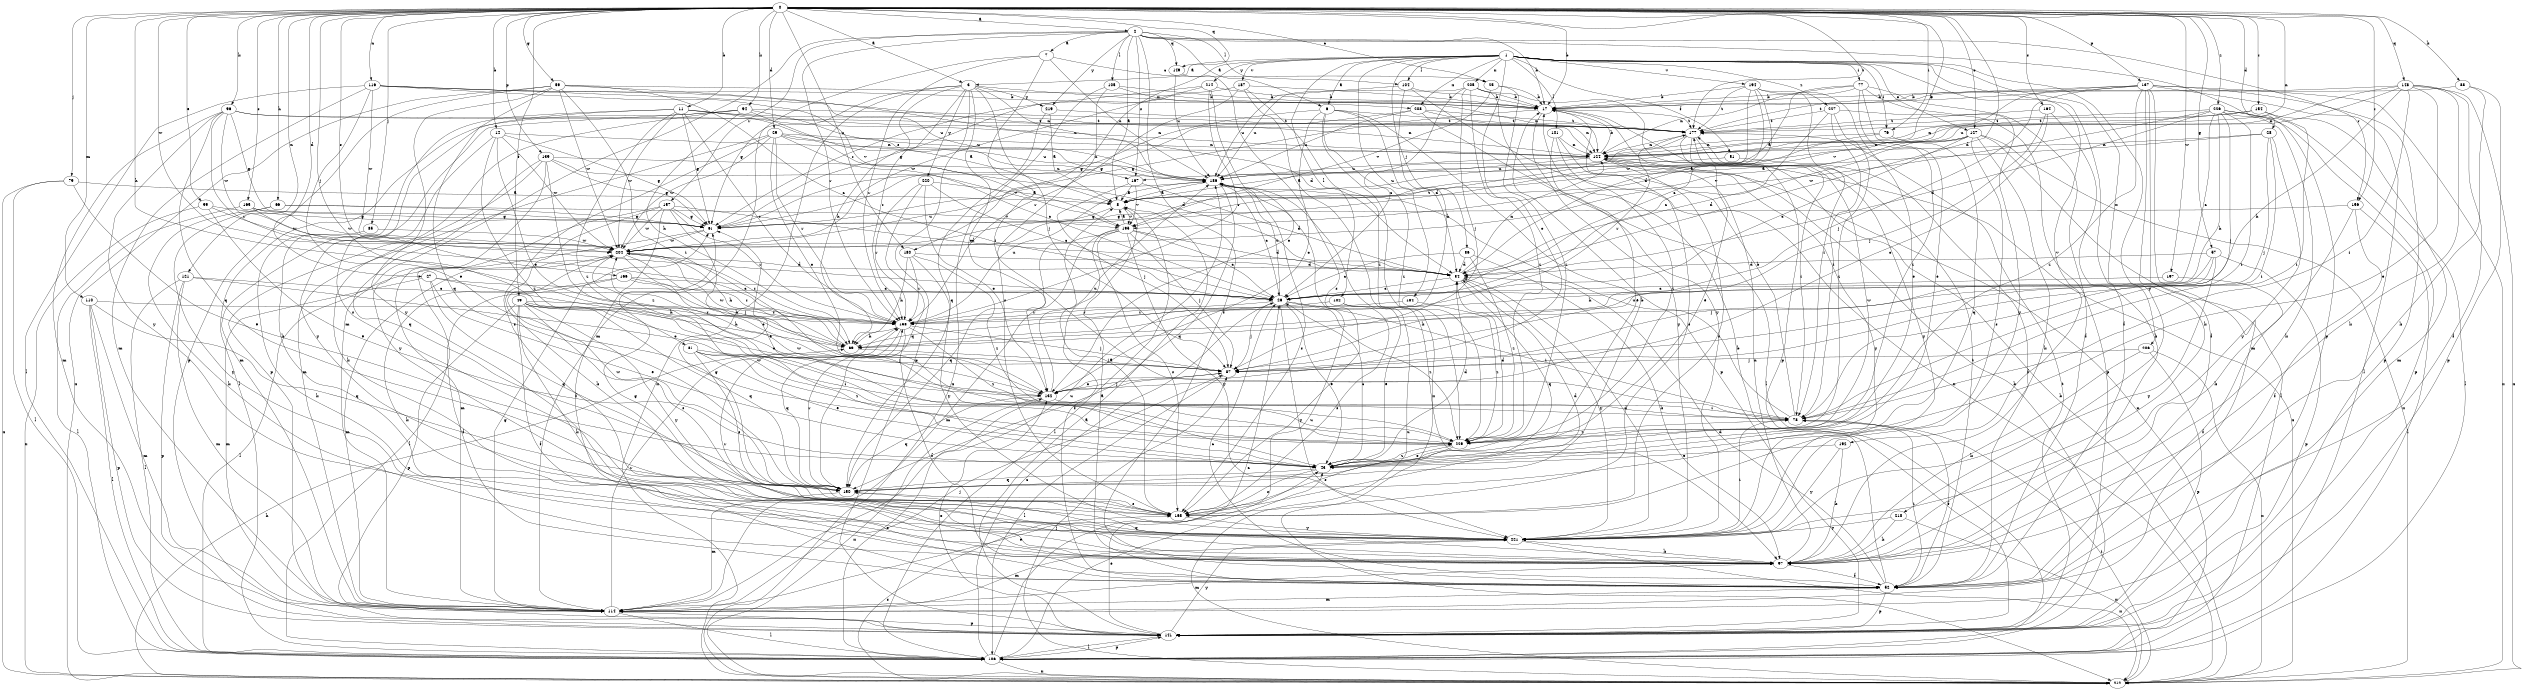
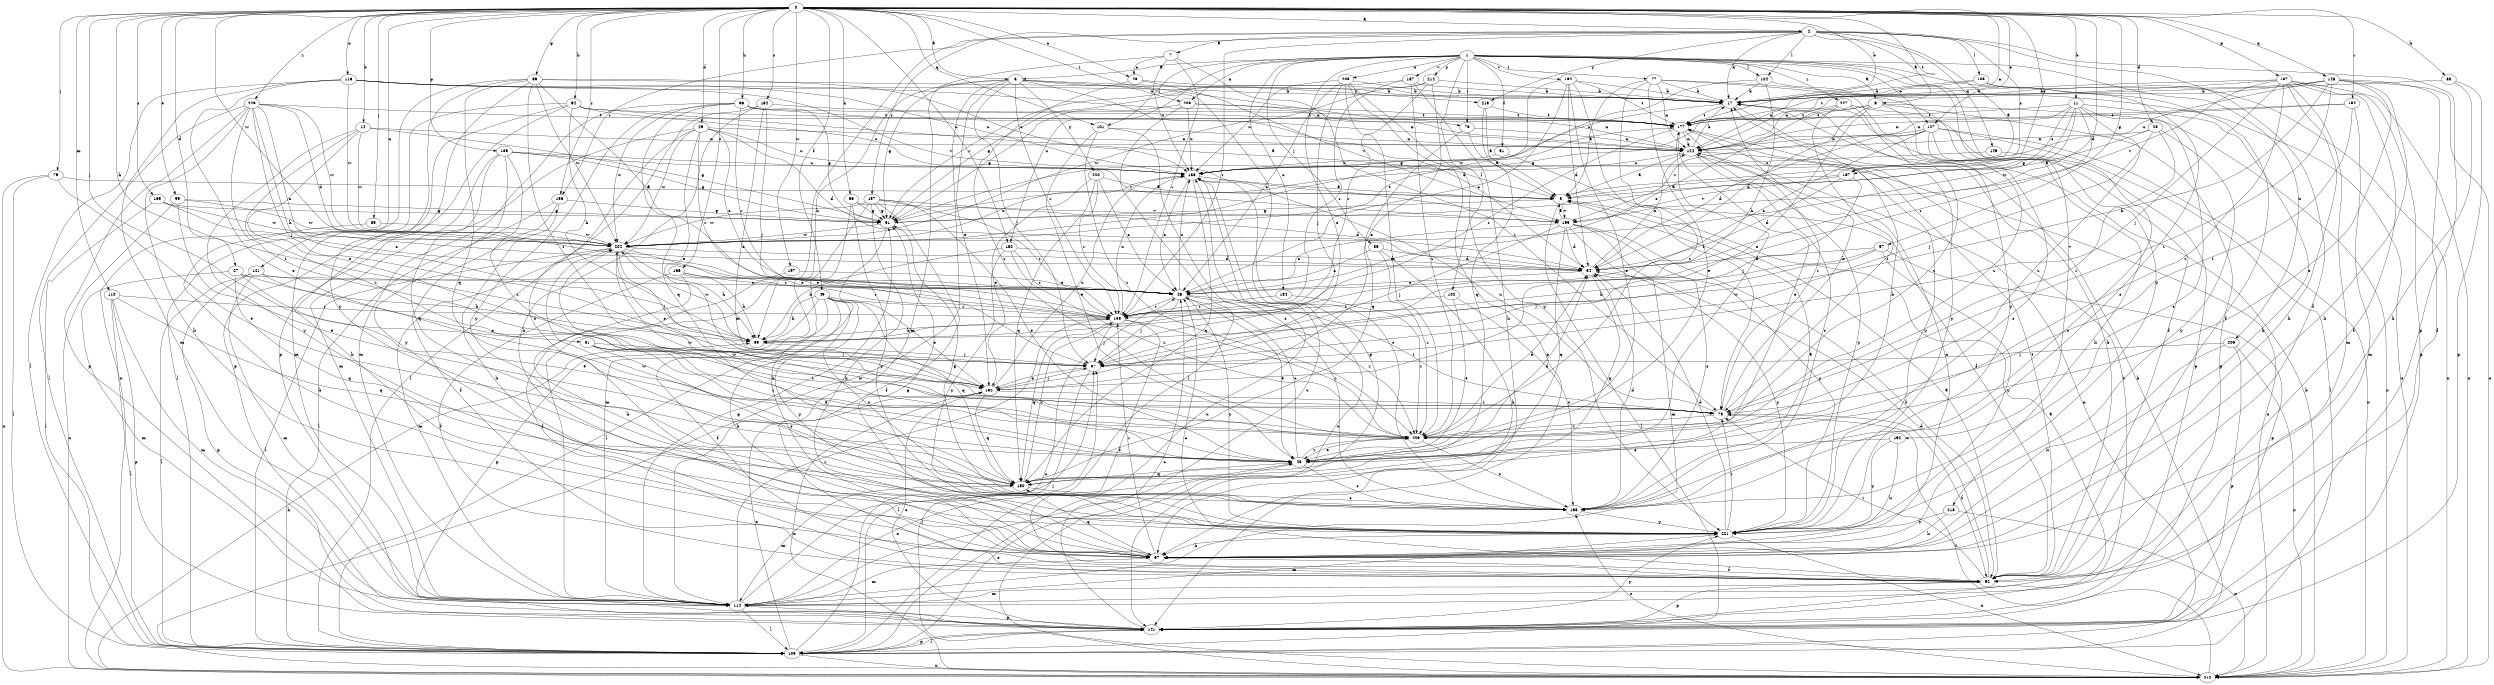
edge "0" -> "149": now "0" -> "101"
edge "137" -> "106": now "164" -> "106"
